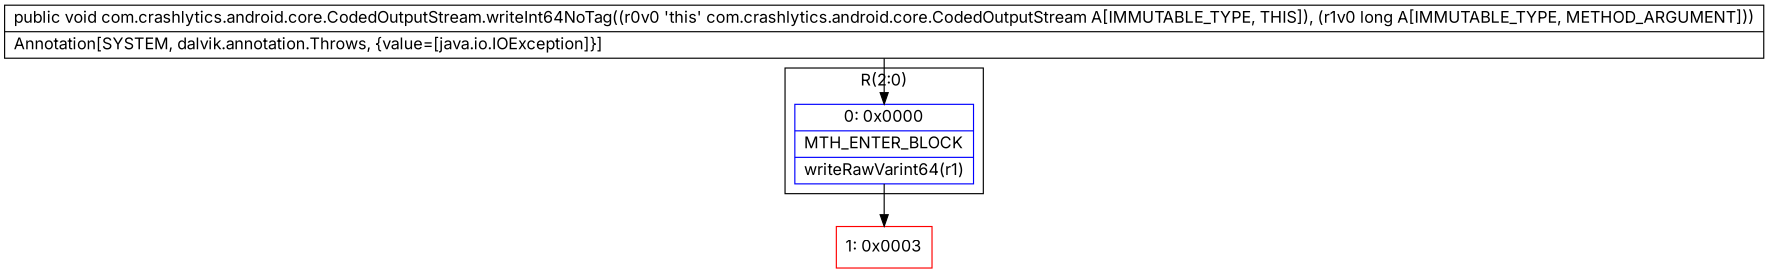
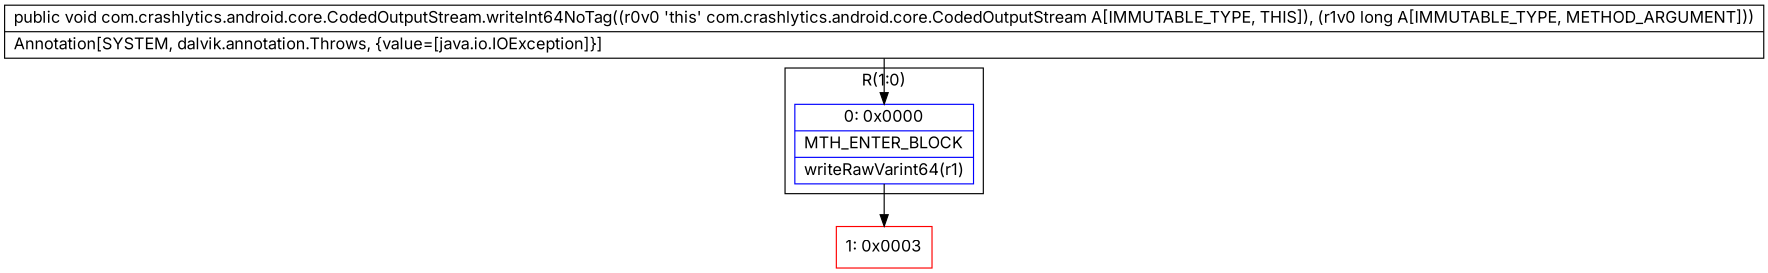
cluster "R(2:0)": label "R(2:0)" -> "R(1:0)"
